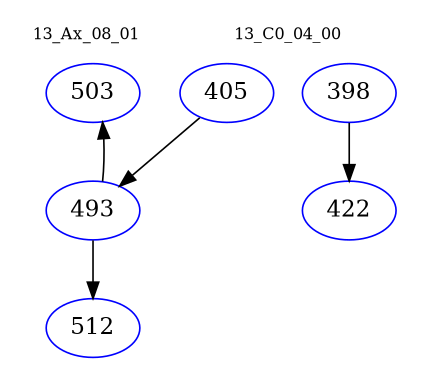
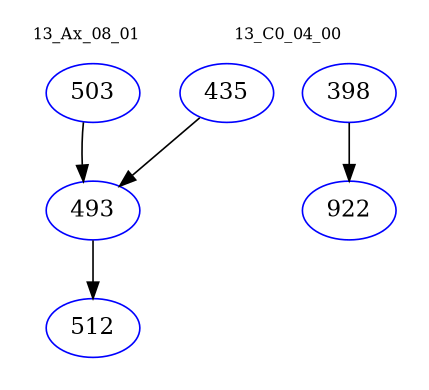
node "405": label "405" -> "435"
edge "493" -> "503": reversed
node "422": label "422" -> "922"
